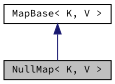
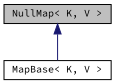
edge "NullMap< K, V >" -> "MapBase< K, V >": reversed
